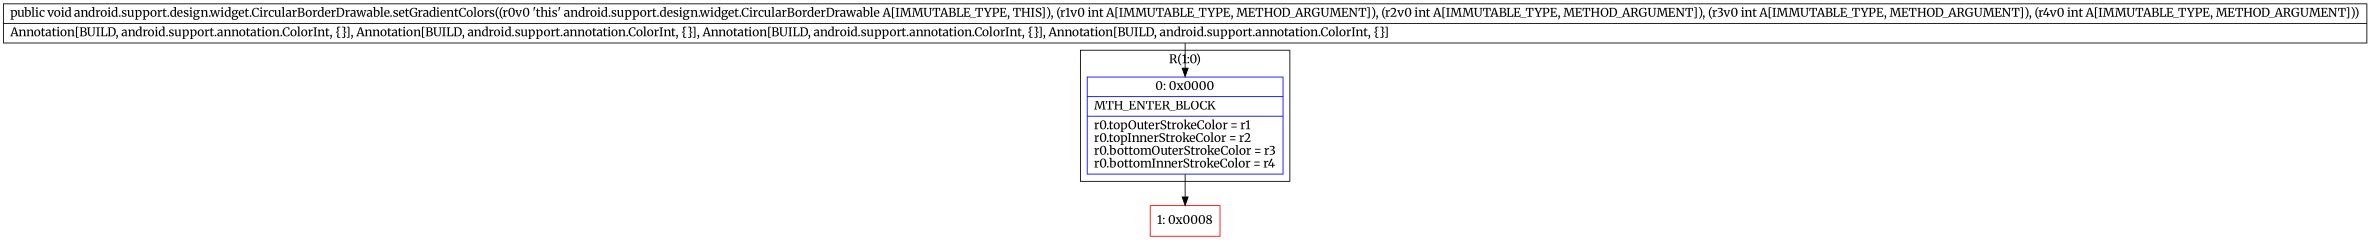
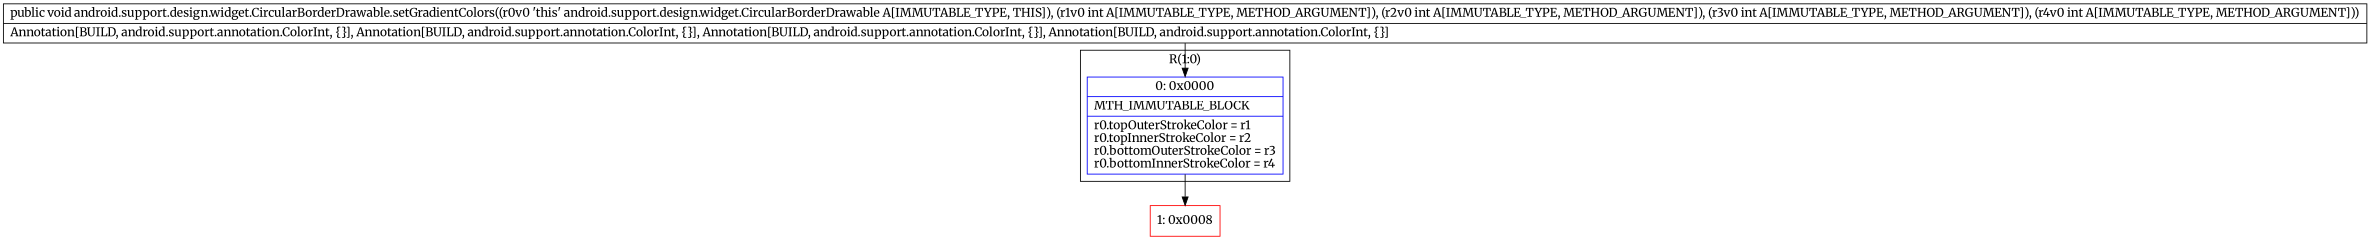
node "0: 0x0000": text "MTH_ENTER_BLOCK" -> "MTH_IMMUTABLE_BLOCK"
